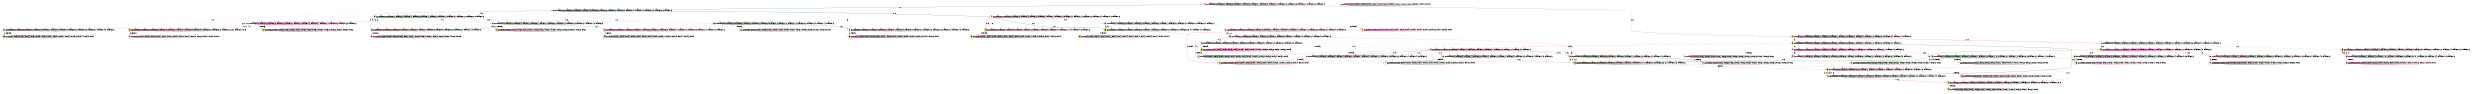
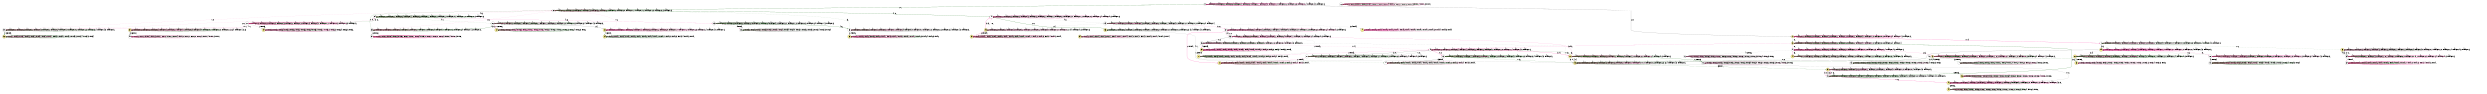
edge "s43" -> "s53": now "s43" -> "s61"
edge "s53" -> "s54": removed, label "3 / 19error_14;"
